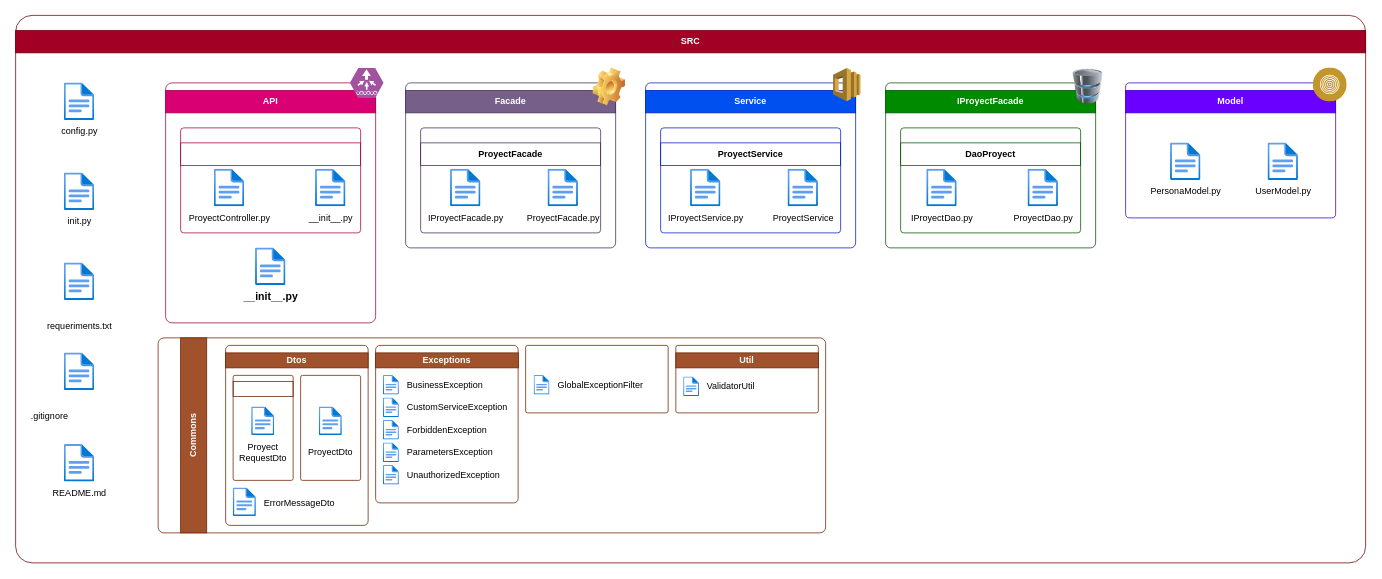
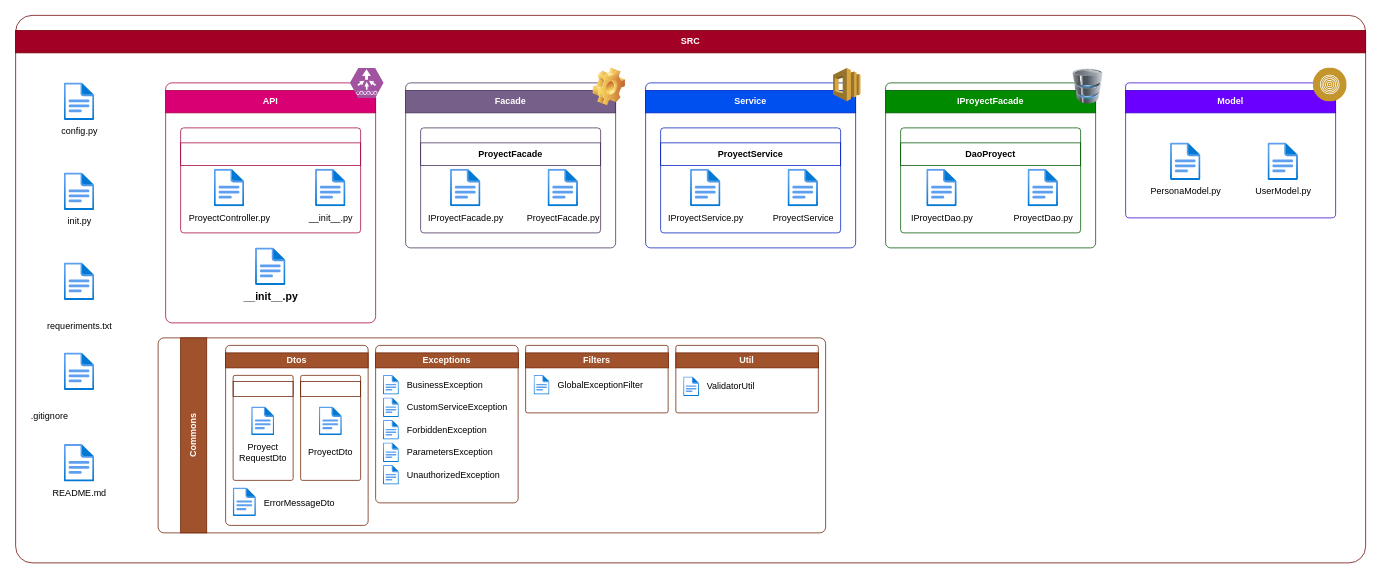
node "Filters": added
node "Response": added
